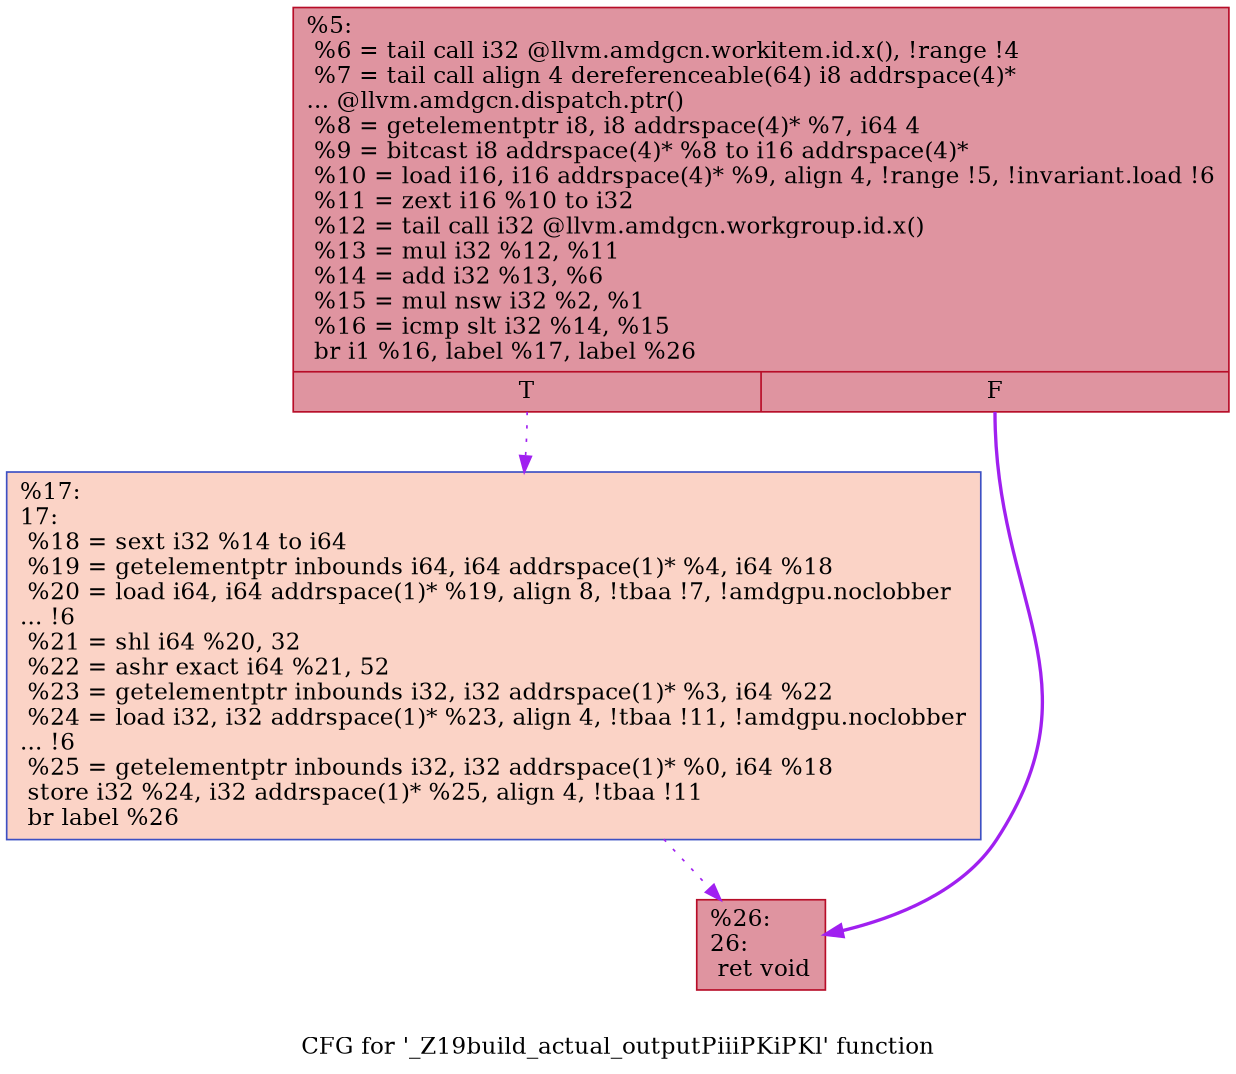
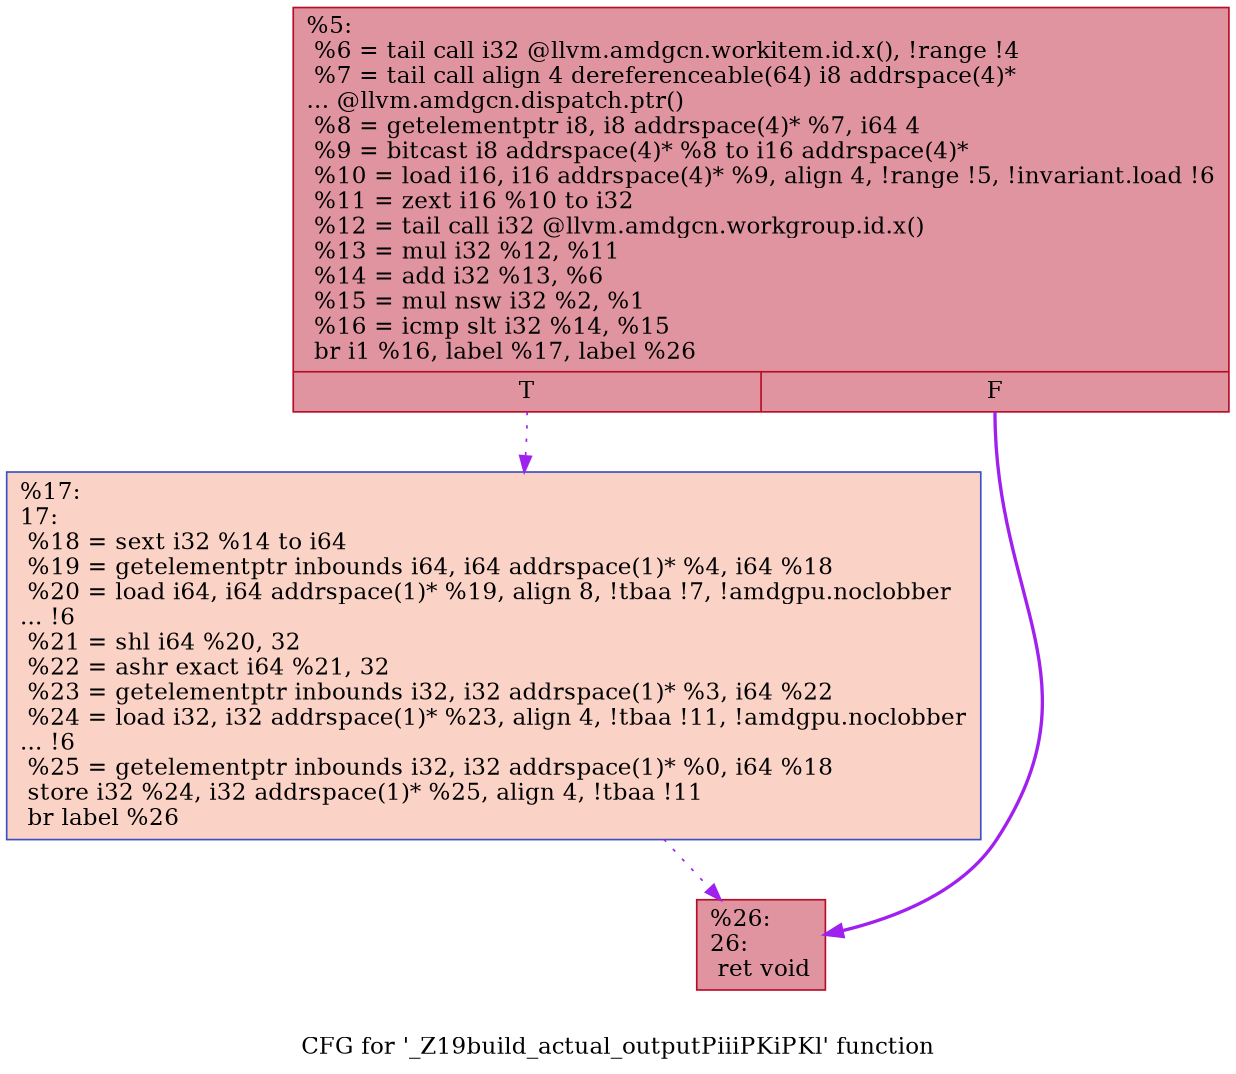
node "%17:": text "%22 = ashr exact i64 %21, 52" -> "%22 = ashr exact i64 %21, 32"
